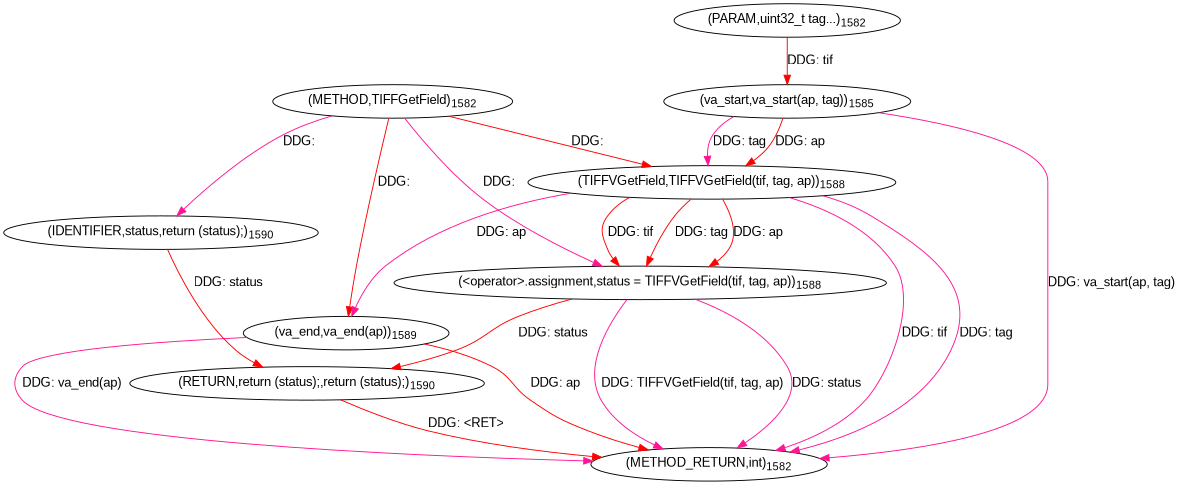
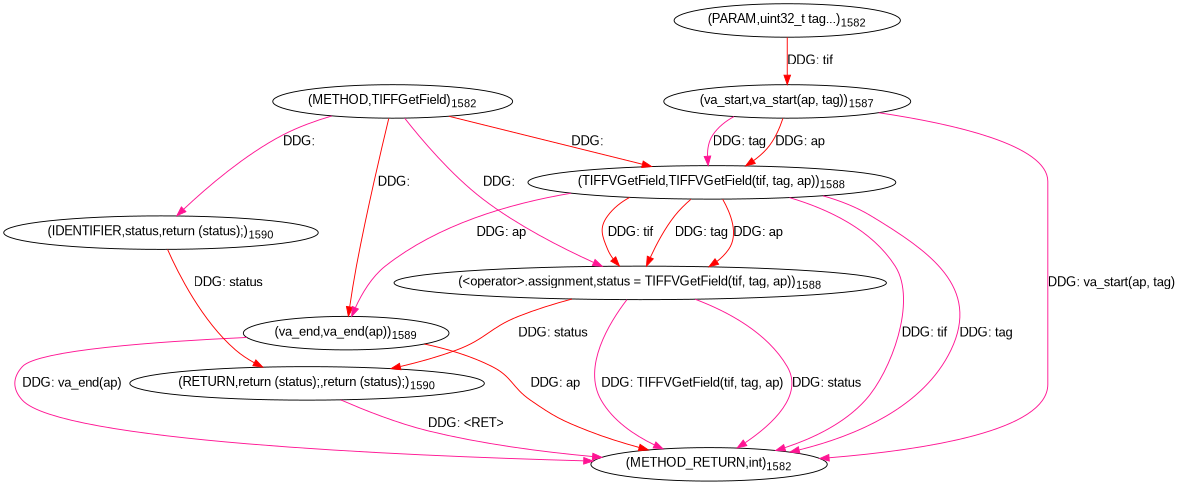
node "(va_start,va_start(ap, tag))": text "1585" -> "1587"
edge "(RETURN,return (status);,return (status);)" -> "(METHOD_RETURN,int)": color red -> deeppink
